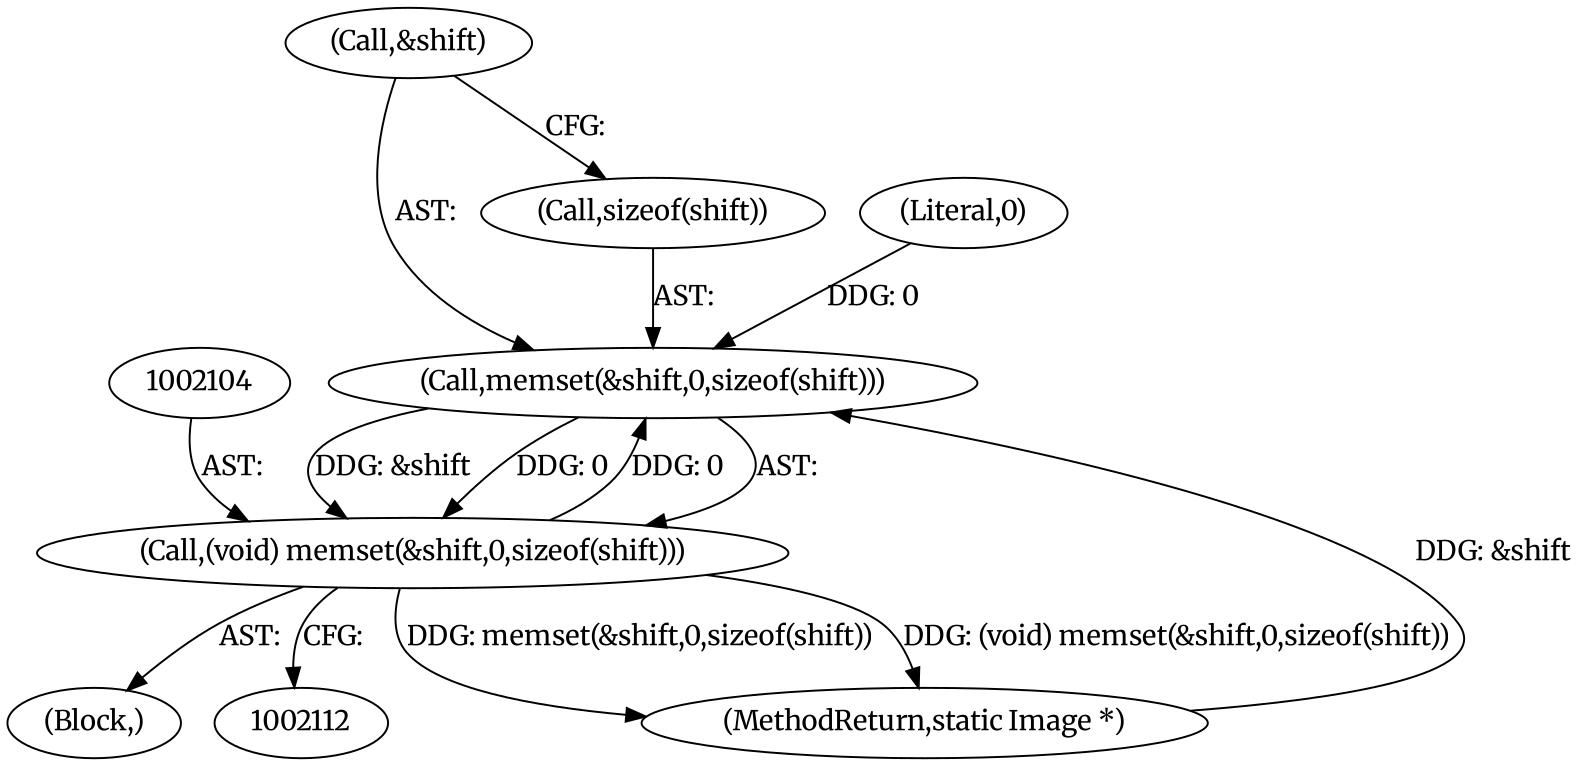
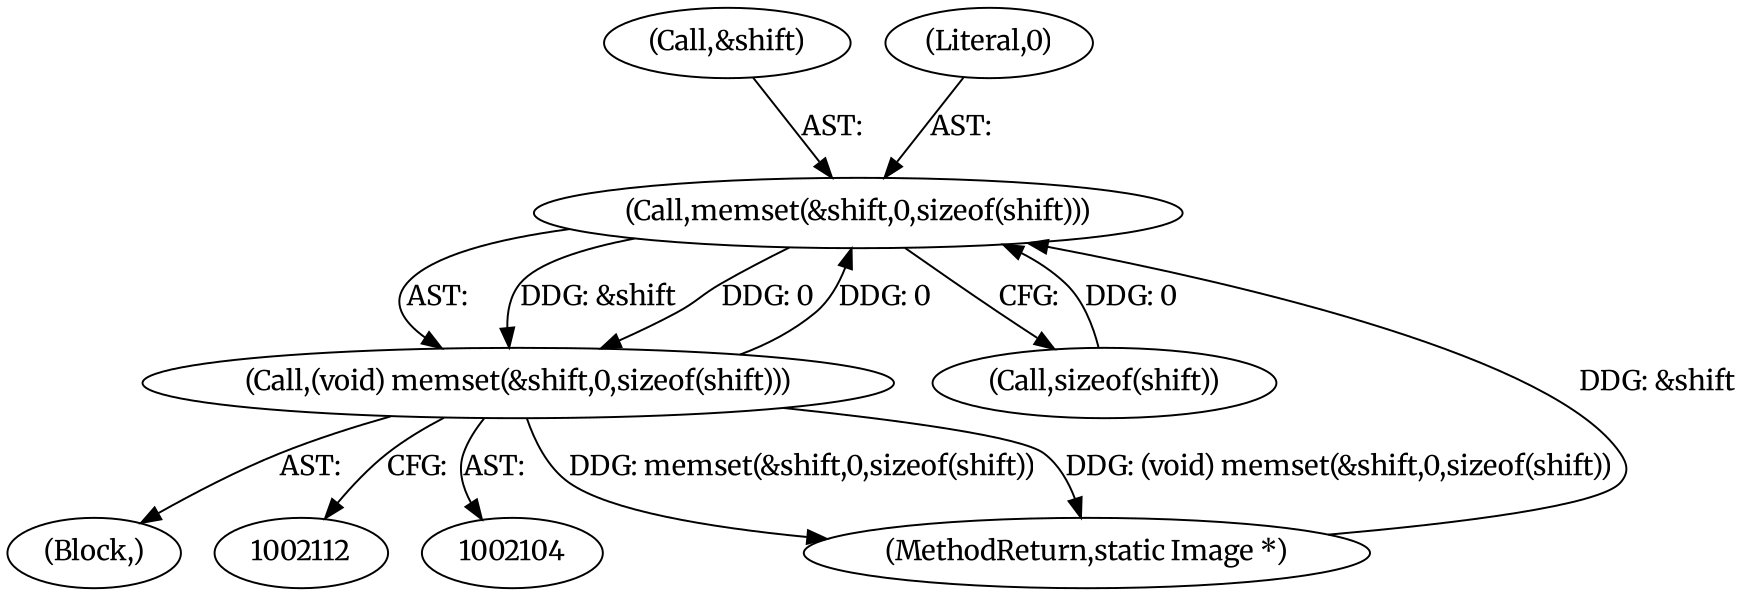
edge "(Call,&shift)" -> "(Call,sizeof(shift))": now "(Call,memset(&shift,0,sizeof(shift)))" -> "(Call,sizeof(shift))"
edge "(Call,sizeof(shift))" -> "(Call,memset(&shift,0,sizeof(shift)))": label "AST: " -> "DDG: 0"
edge "(Literal,0)" -> "(Call,memset(&shift,0,sizeof(shift)))": label "DDG: 0" -> "AST: "
edge "1002104" -> "(Call,(void) memset(&shift,0,sizeof(shift)))": reversed
